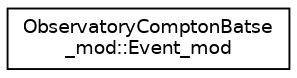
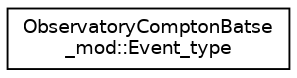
node "ObservatoryComptonBatse _mod::Event_mod": label "ObservatoryComptonBatse _mod::Event_mod" -> "ObservatoryComptonBatse _mod::Event_type"
